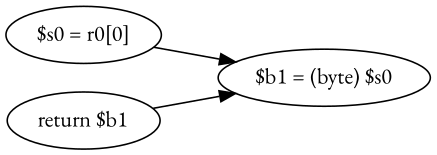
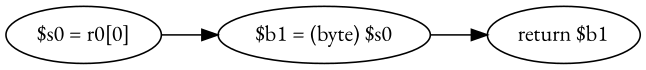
edge "return $b1" -> "$b1 = (byte) $s0": reversed
